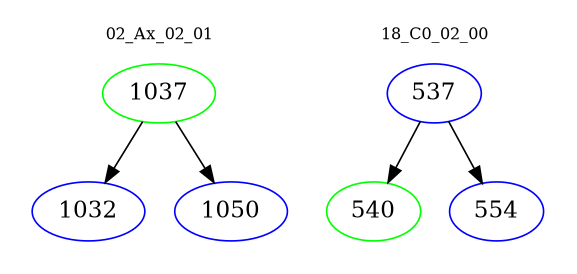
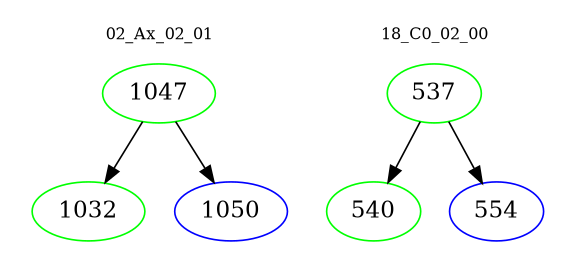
node "1037": label "1037" -> "1047"
node "537": color blue -> green
node "1032": color blue -> green
